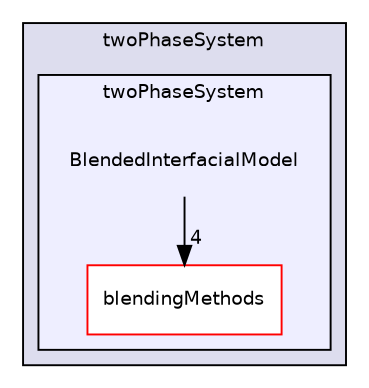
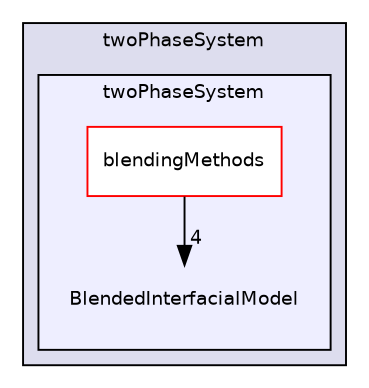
edge "BlendedInterfacialModel" -> "blendingMethods": reversed
